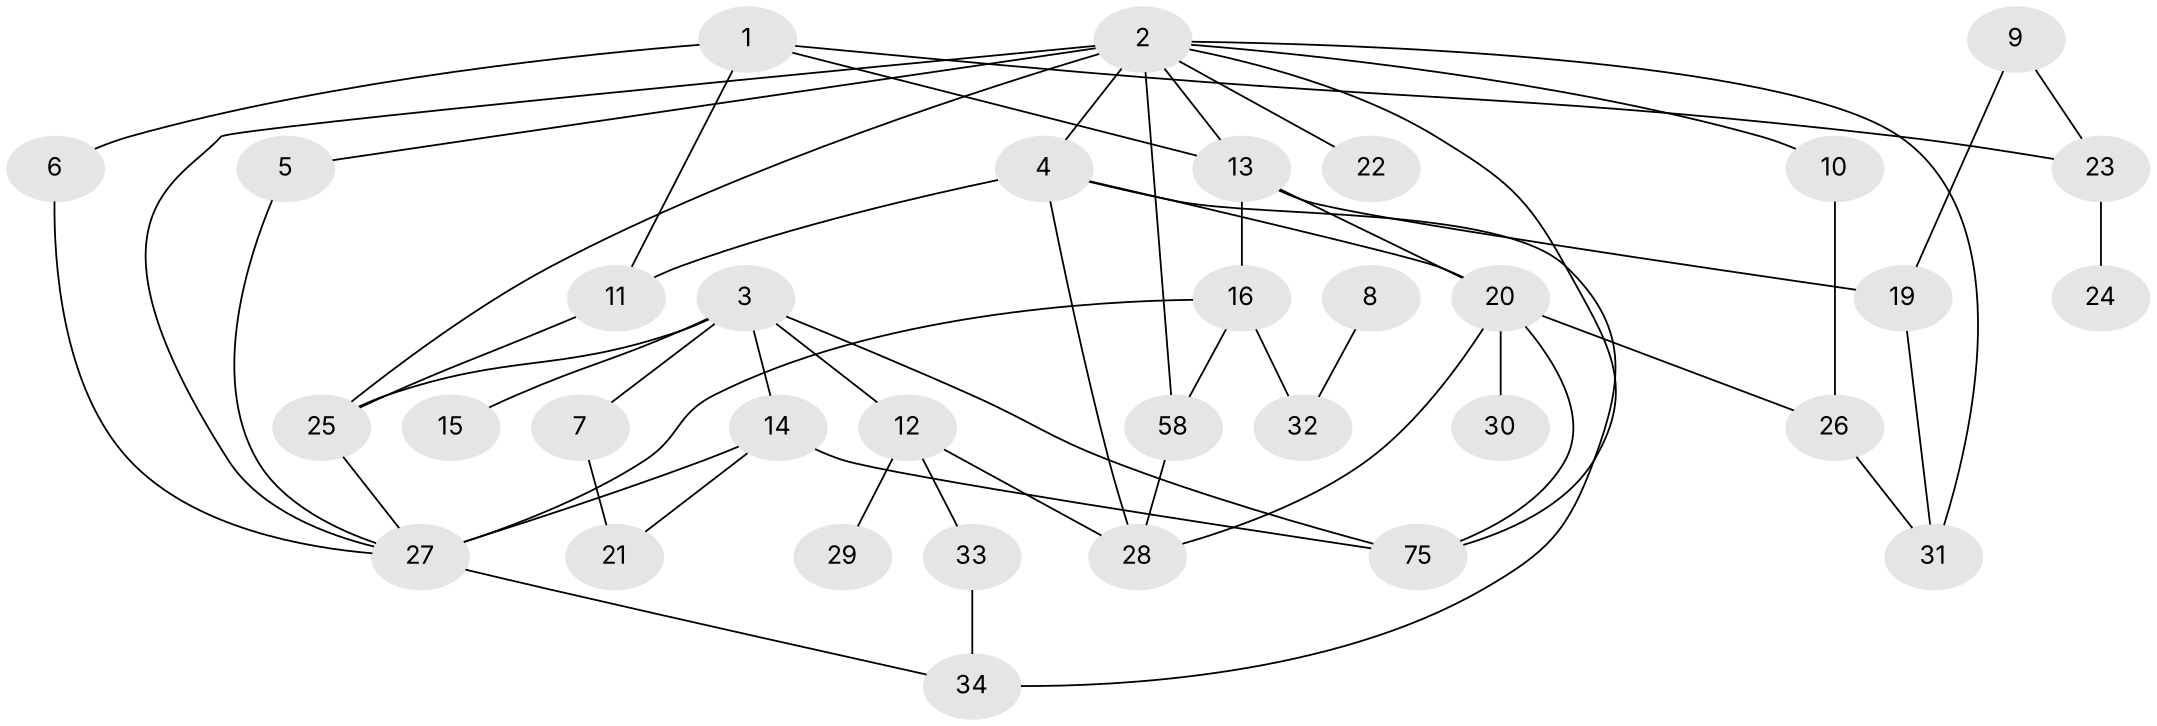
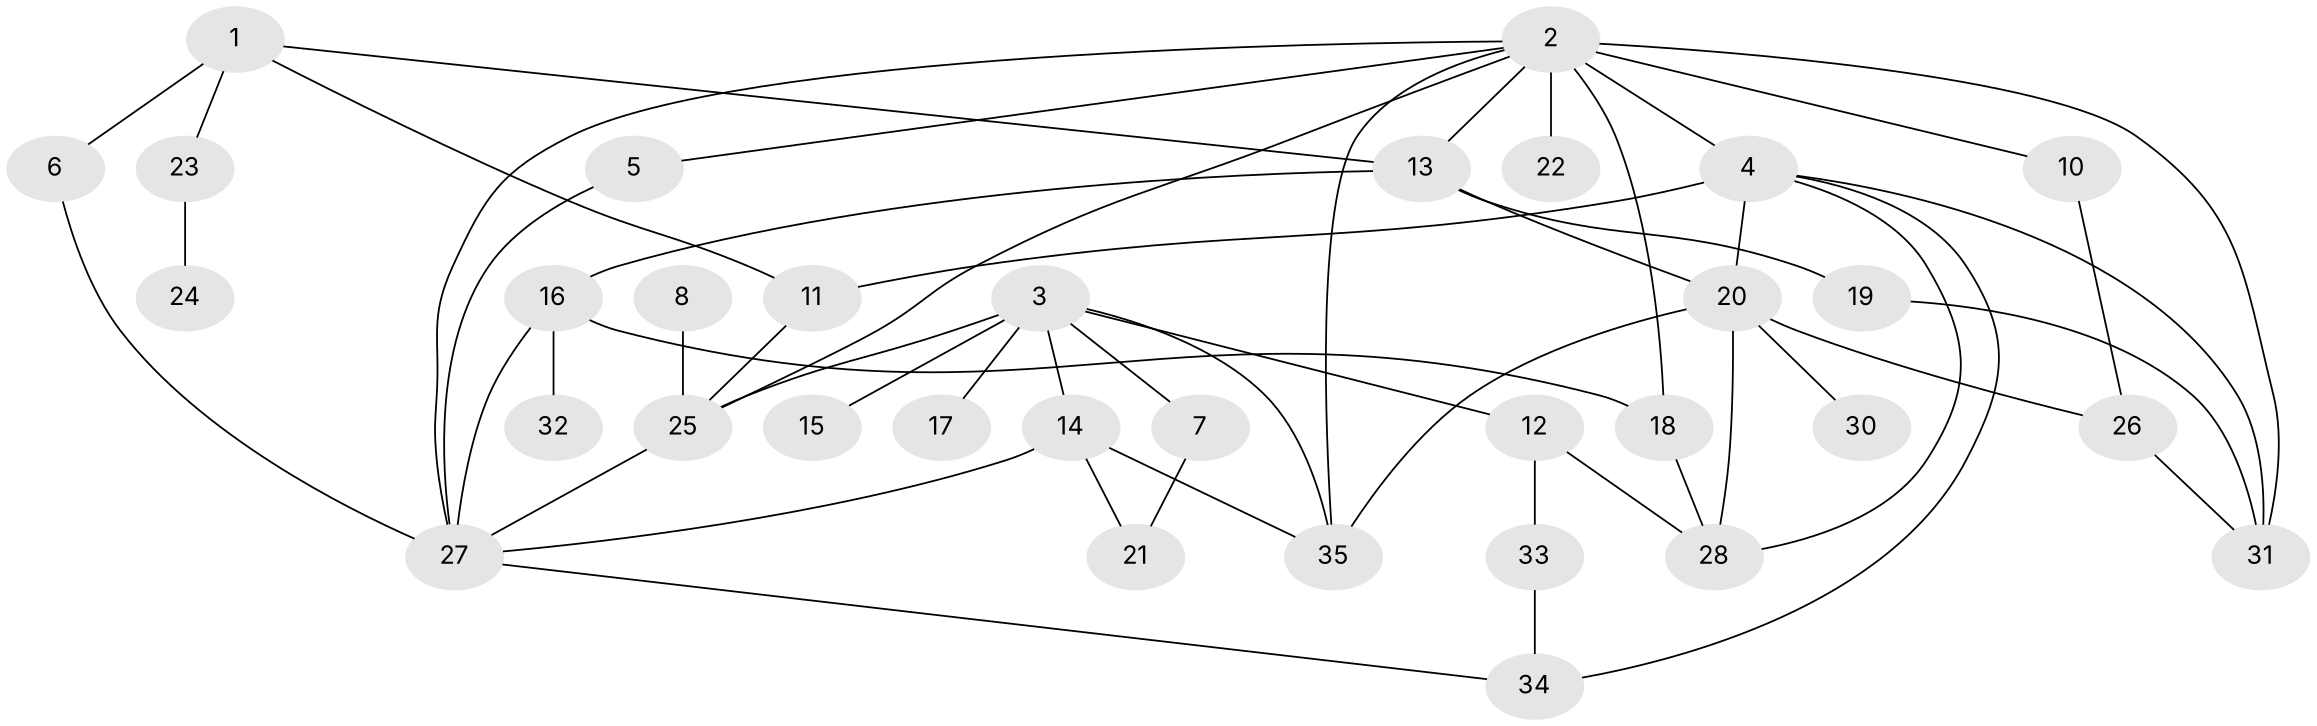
node "9": removed
edge "4" -- "31": added
edge "8" -- "32": now "8" -- "25"
node "17": added
node "58": label "58" -> "18"
node "29": removed
node "75": label "75" -> "35"
